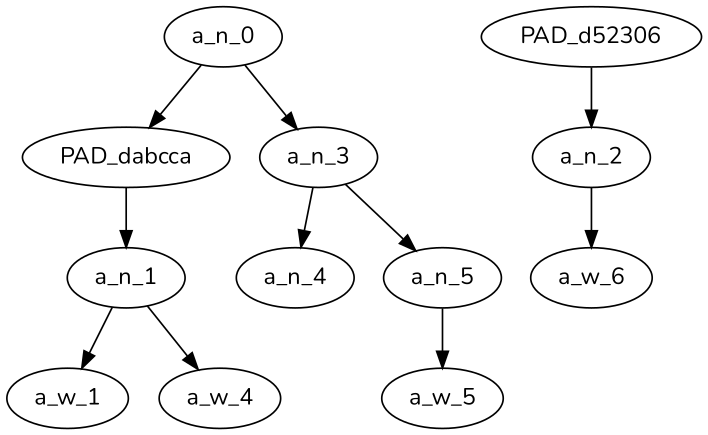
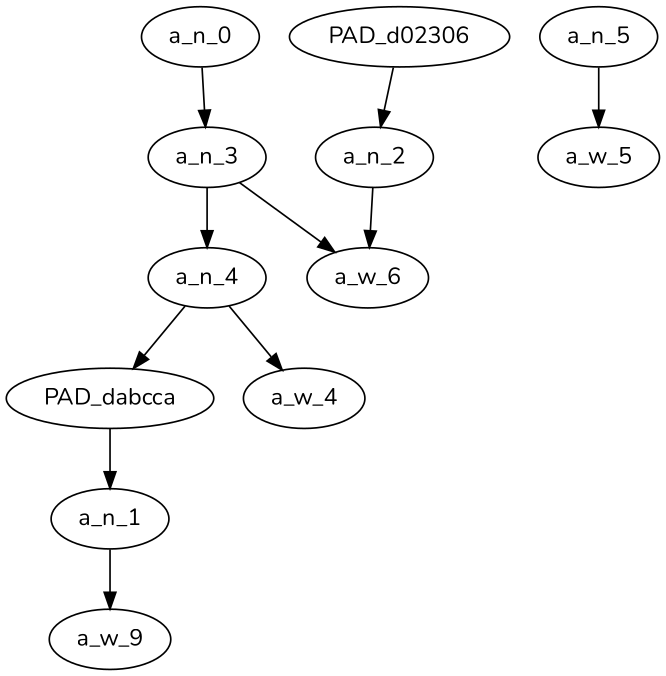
node "PAD_d52306": label "PAD_d52306" -> "PAD_d02306"
edge "a_n_0" -> "PAD_dabcca": now "a_n_4" -> "PAD_dabcca"
edge "a_n_3" -> "a_n_5": now "a_n_3" -> "a_w_6"
edge "a_n_1" -> "a_w_4": now "a_n_4" -> "a_w_4"
node "a_w_1": label "a_w_1" -> "a_w_9"
